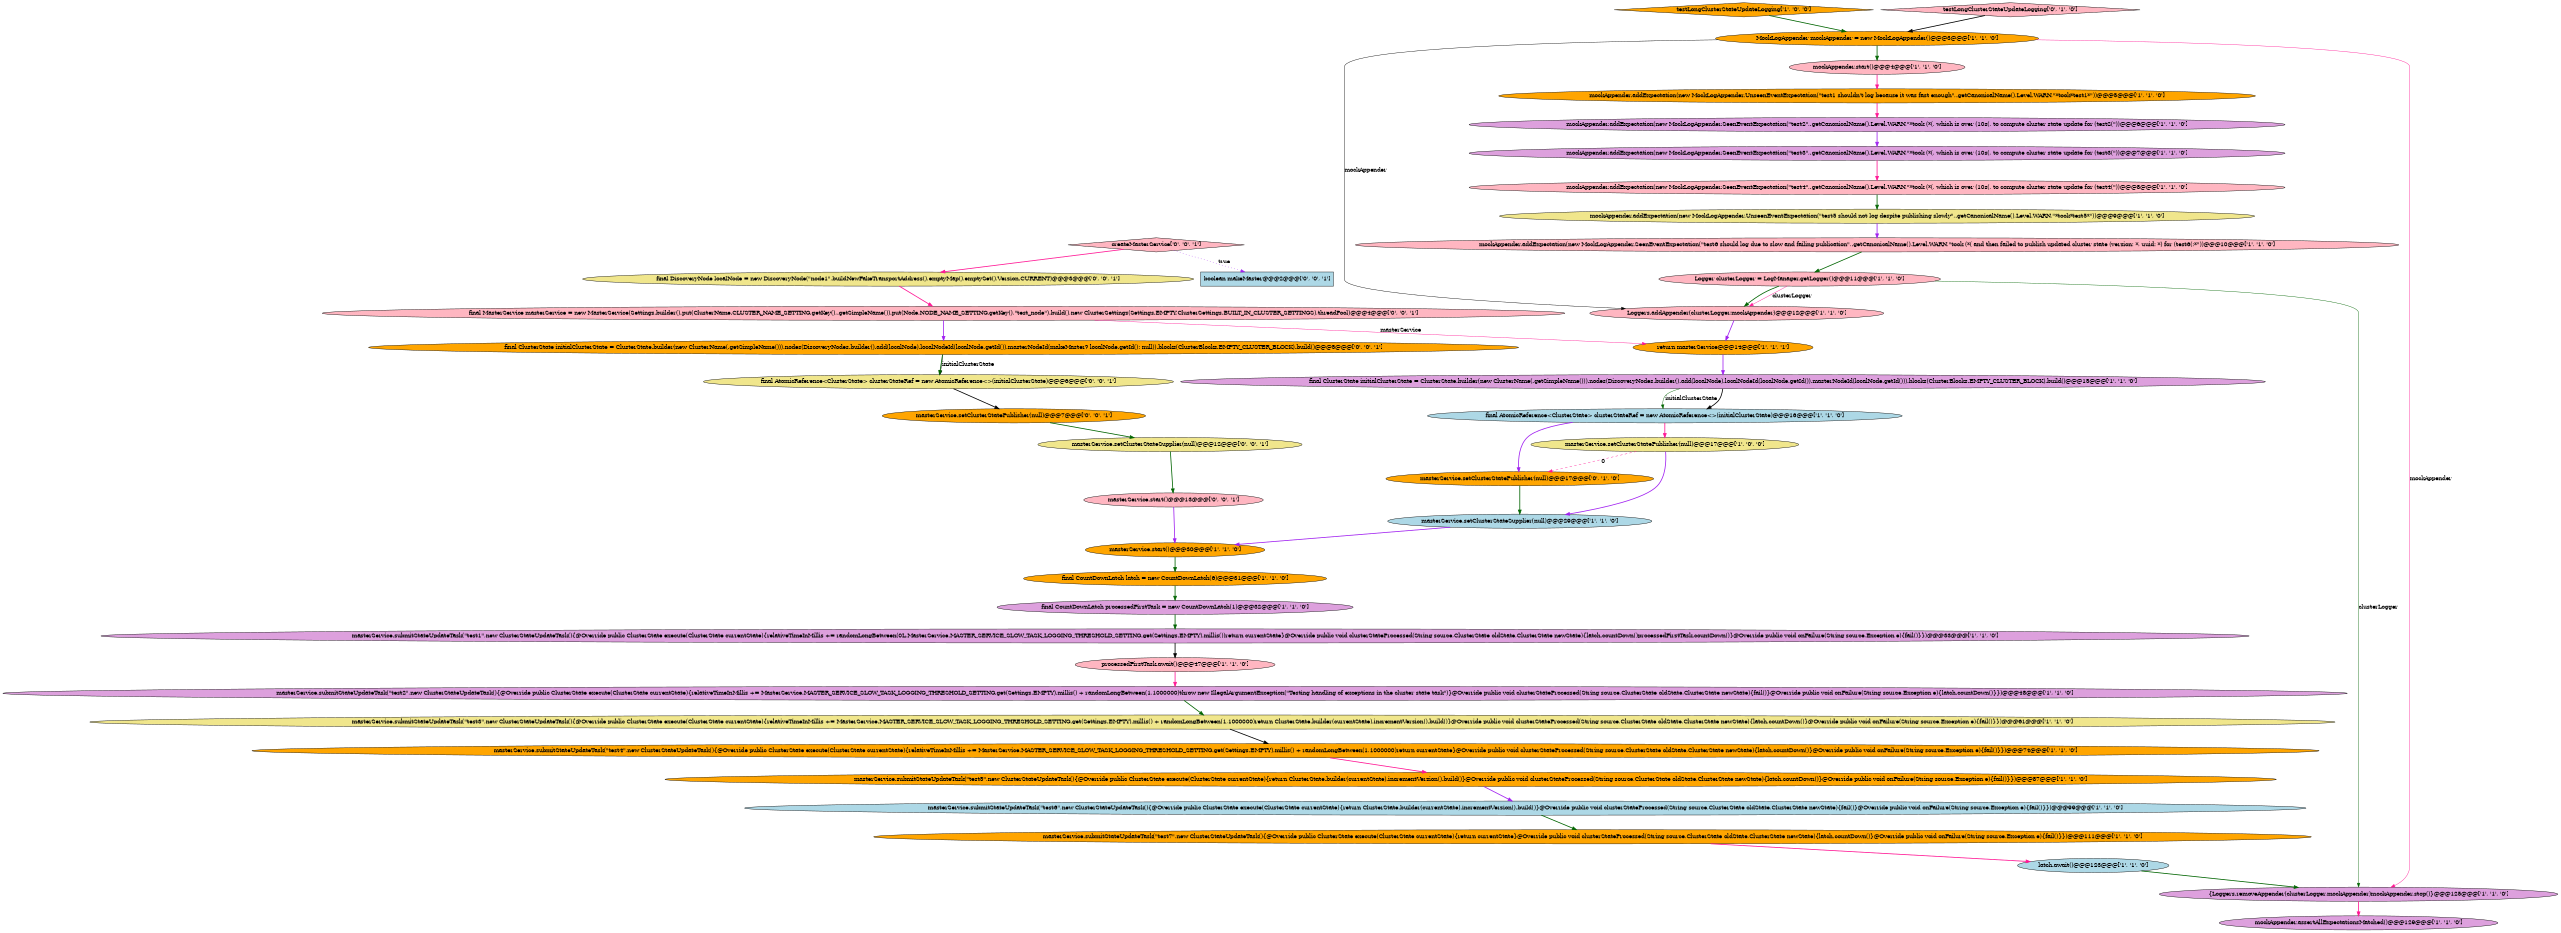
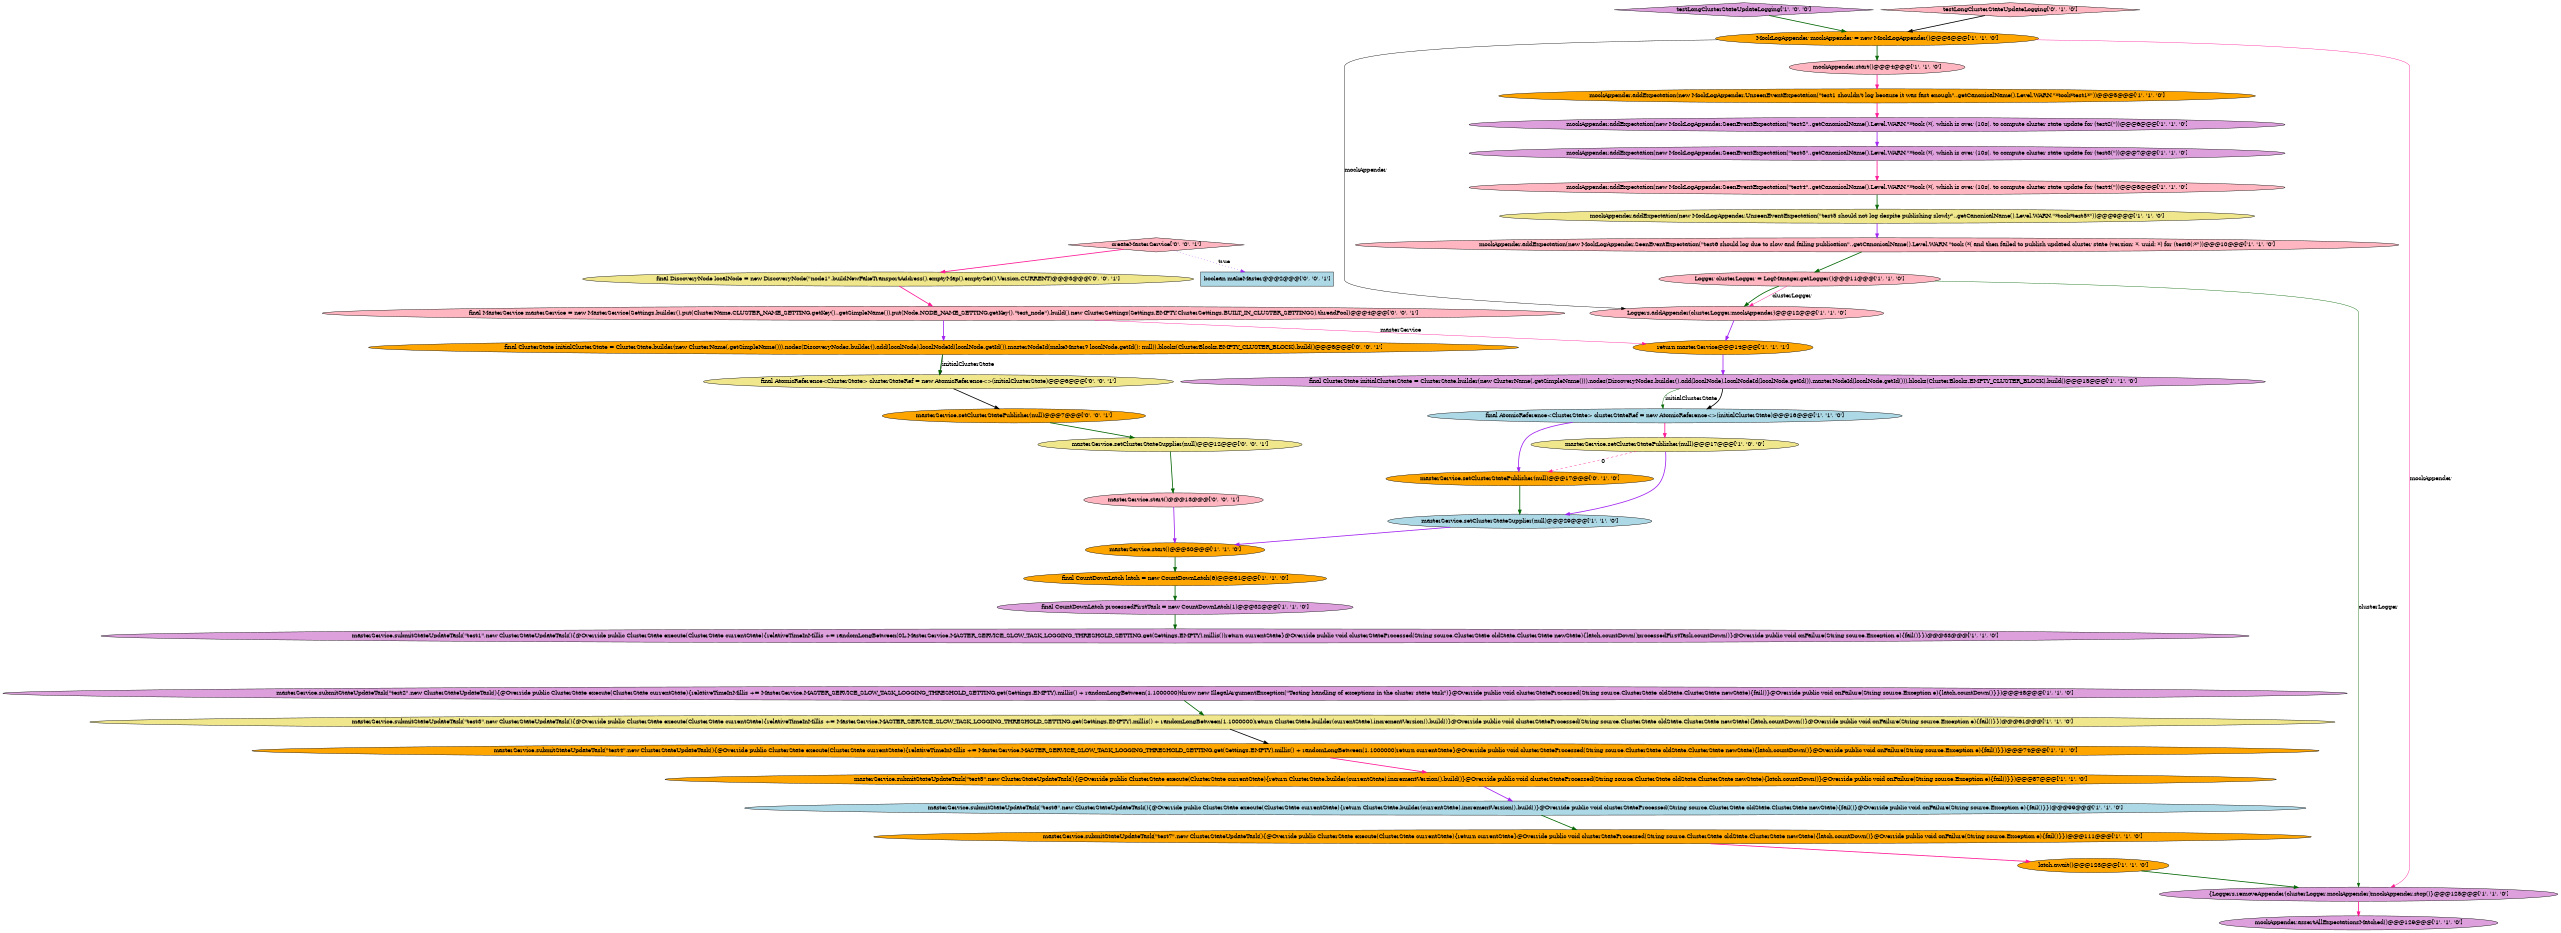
node "testLongClusterStateUpdateLogging['1', '0', '0']": fillcolor orange -> plum
node "processedFirstTask.await()@@@47@@@['1', '1', '0']": removed
node "latch.await()@@@123@@@['1', '1', '0']": fillcolor lightblue -> orange
